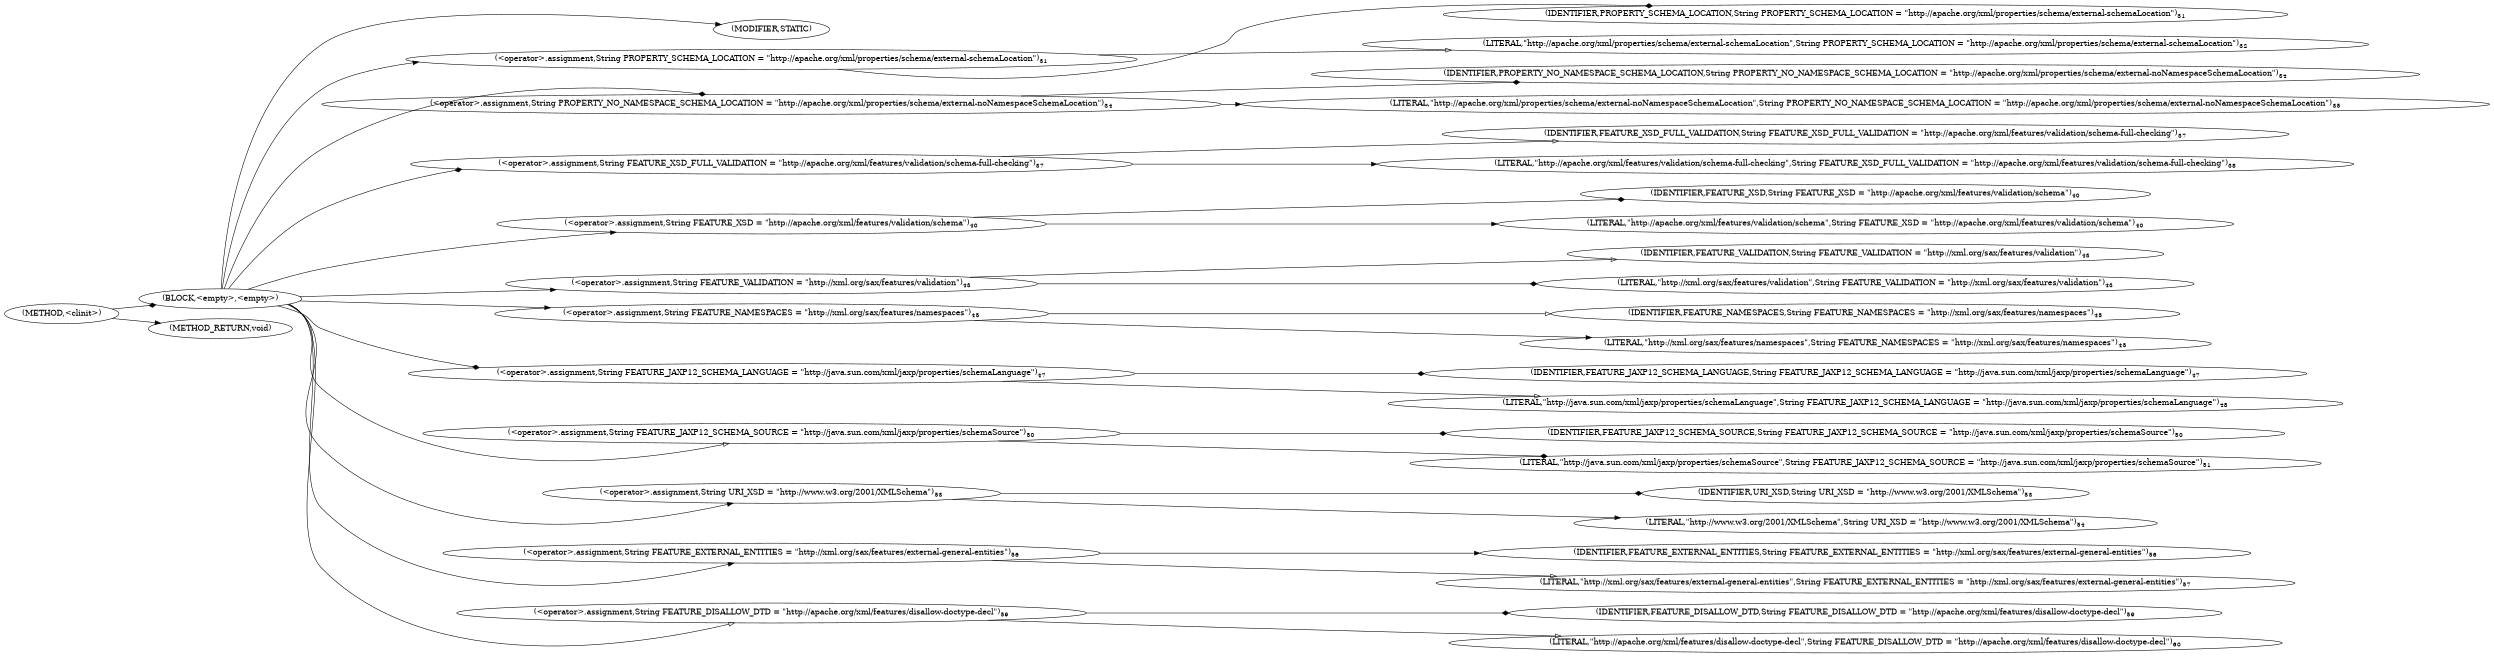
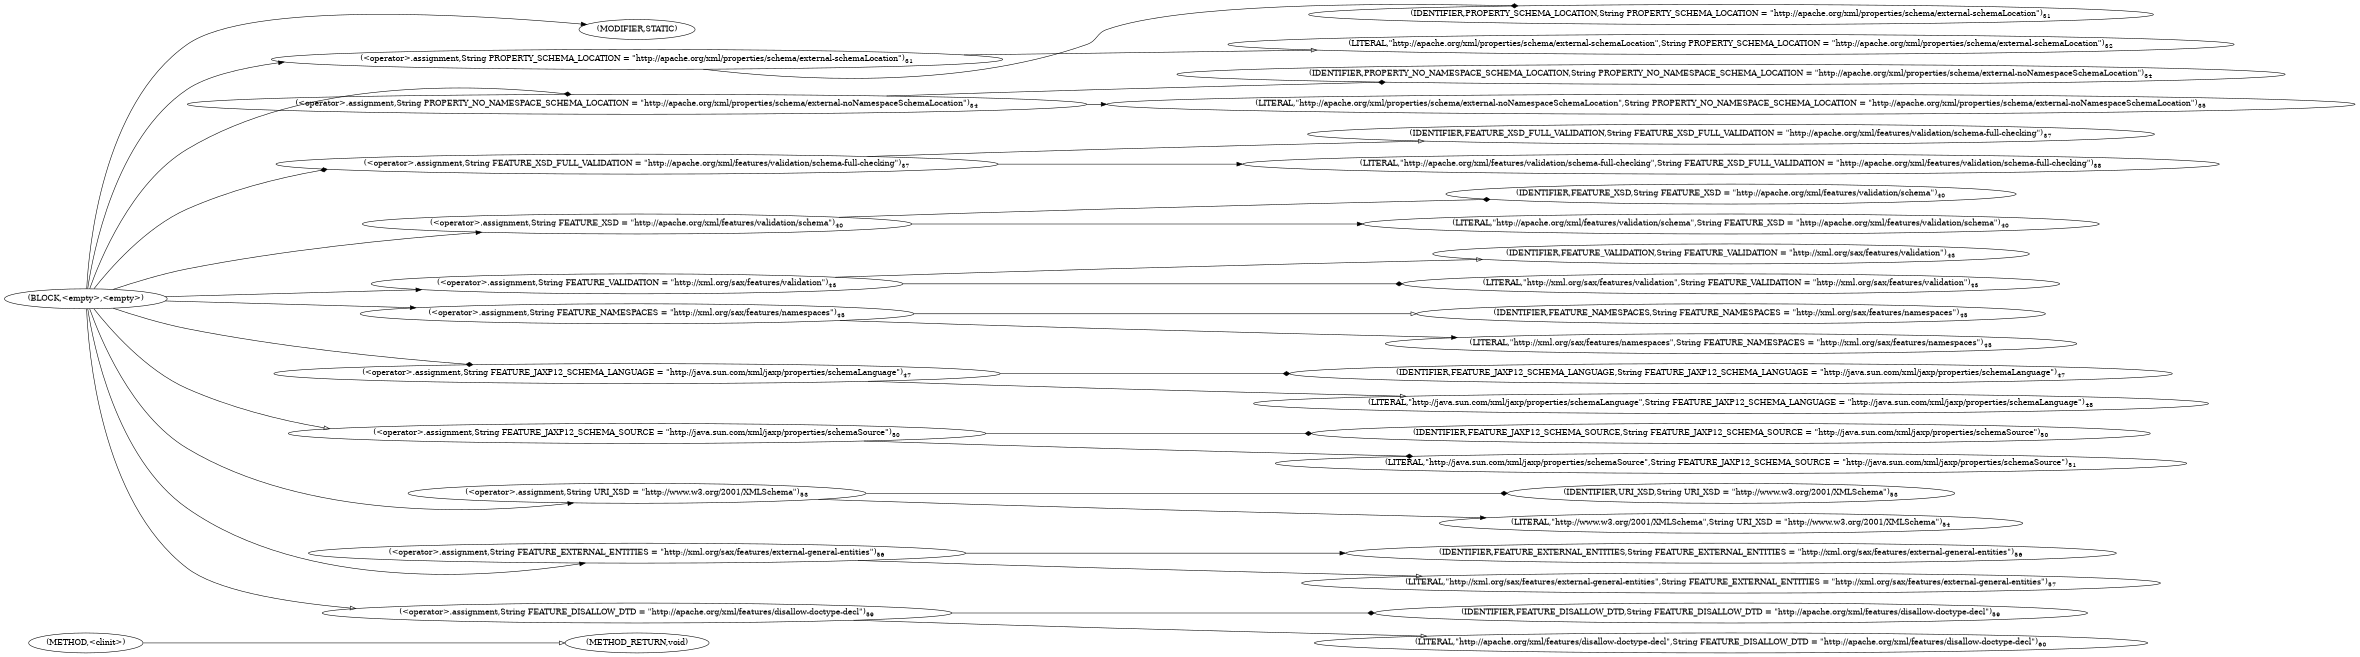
edge "(METHOD,<clinit>)" -> "(BLOCK,<empty>,<empty>)": removed
edge "(METHOD,<clinit>)" -> "(METHOD_RETURN,void)": arrowhead normal -> onormal
